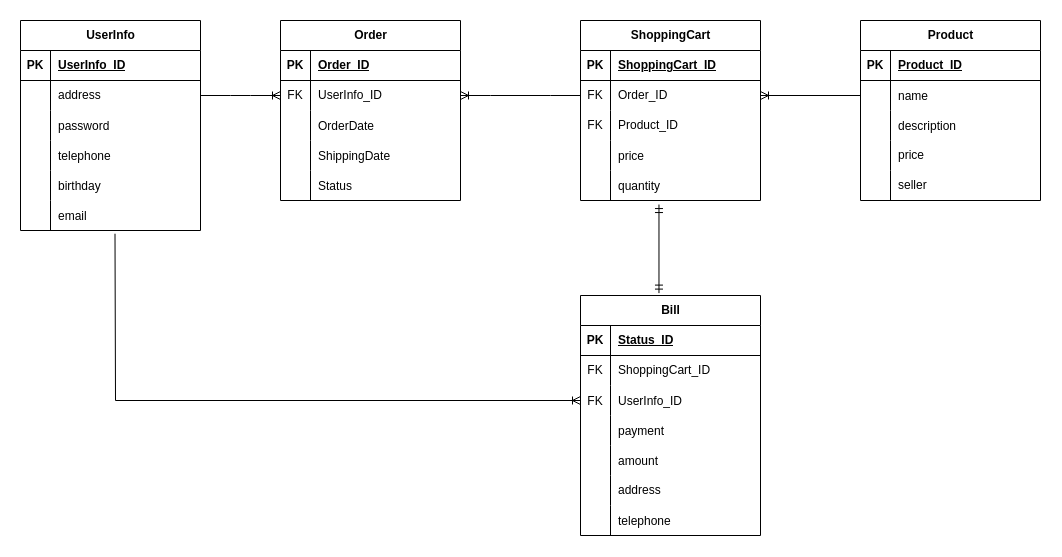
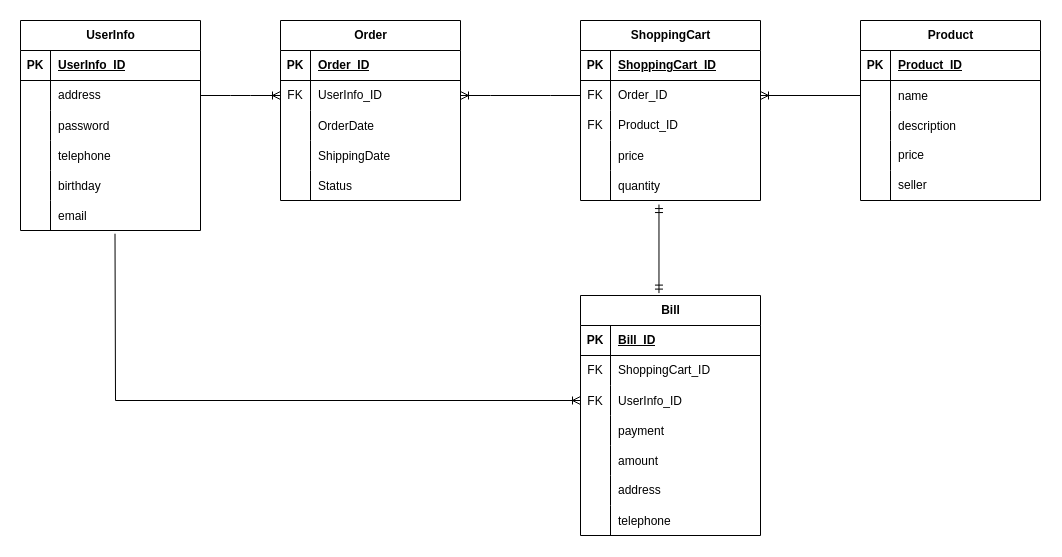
node "Status_ID": label "Status_ID" -> "Bill_ID"
